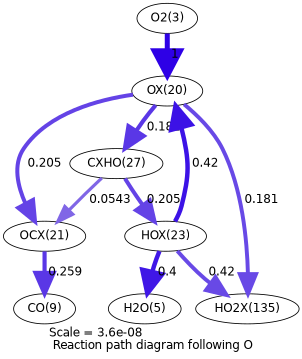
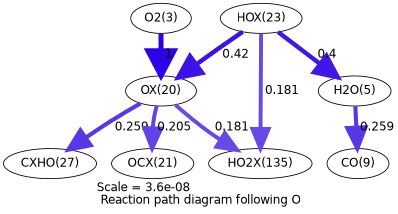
edge "OX(20)" -> "CXHO(27)": label " 0.181" -> " 0.259"
edge "CXHO(27)" -> "HOX(23)": removed, label "0.205"
edge "CXHO(27)" -> "OCX(21)": removed, label "0.0543"
edge "OCX(21)" -> "CO(9)": now "H2O(5)" -> "CO(9)"
edge "HOX(23)" -> "HO2X(135)": label " 0.42" -> " 0.181"
